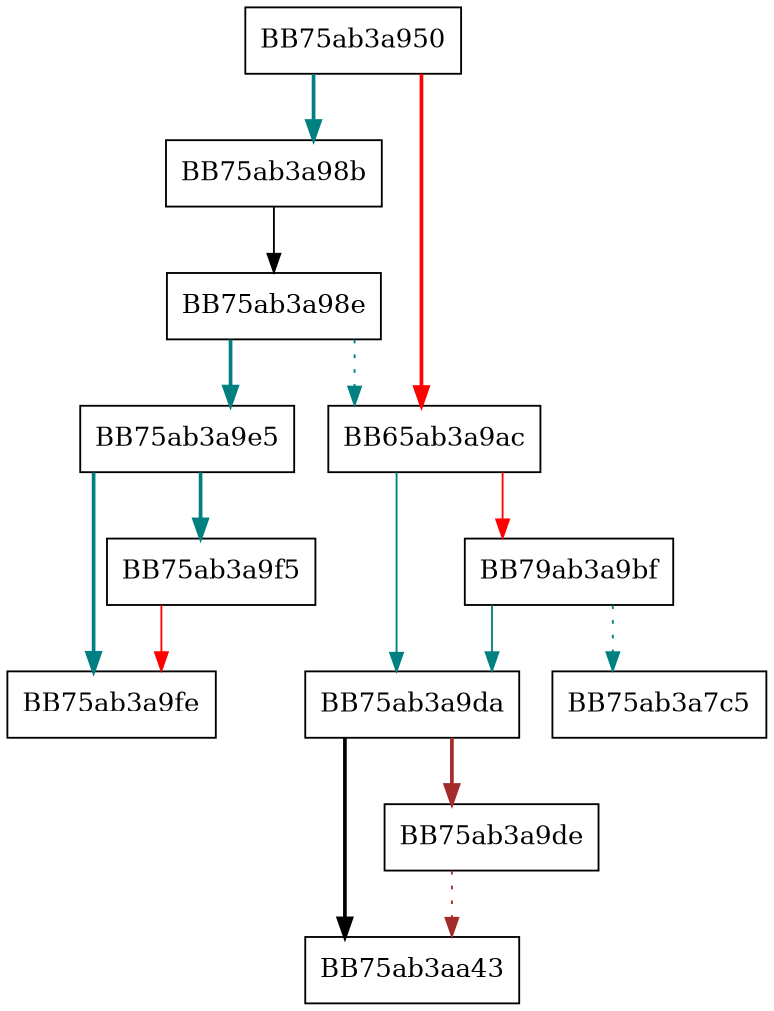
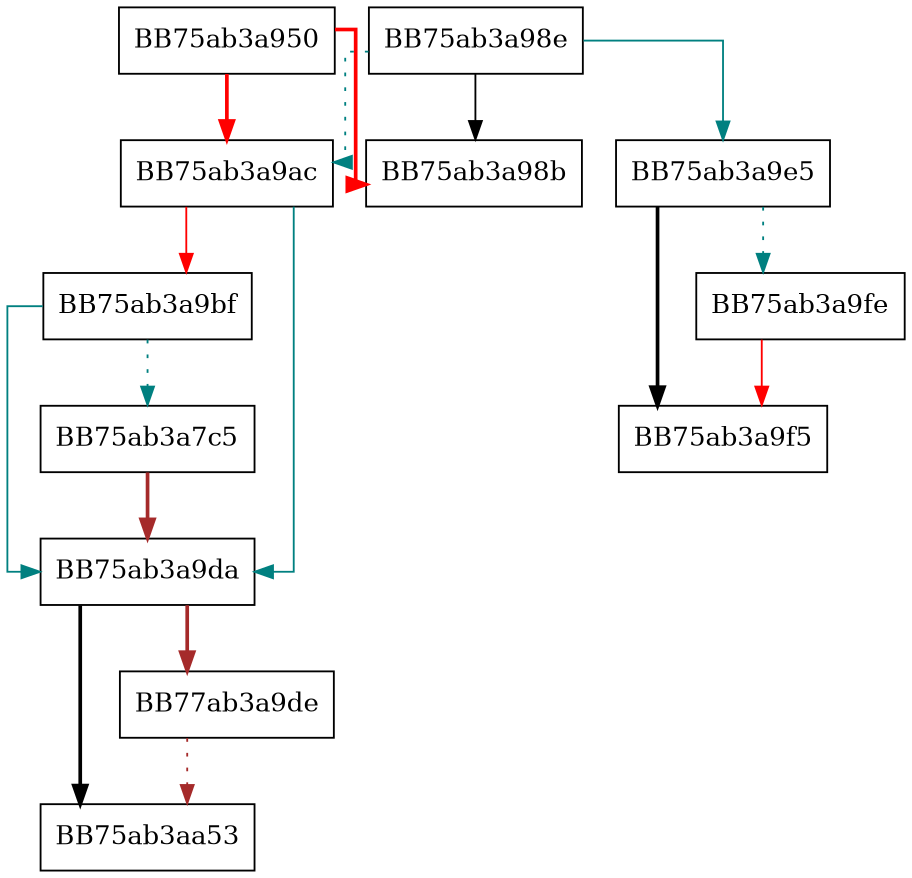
edge "BB75ab3a950" -> "BB75ab3a98b": color teal -> red
edge "BB75ab3a98b" -> "BB75ab3a98e": reversed
edge "BB75ab3a98e" -> "BB75ab3a9e5": style bold -> solid
node "BB65ab3a9ac": label "BB65ab3a9ac" -> "BB75ab3a9ac"
edge "BB75ab3a7c5" -> "BB75ab3a9da": added
edge "BB75ab3a9e5" -> "BB75ab3a9f5": color teal -> black
edge "BB75ab3a9e5" -> "BB75ab3a9fe": style bold -> dotted
node "BB79ab3a9bf": label "BB79ab3a9bf" -> "BB75ab3a9bf"
edge "BB75ab3a9f5" -> "BB75ab3a9fe": reversed
node "BB75ab3a9de": label "BB75ab3a9de" -> "BB77ab3a9de"
node "BB75ab3aa43": label "BB75ab3aa43" -> "BB75ab3aa53"
